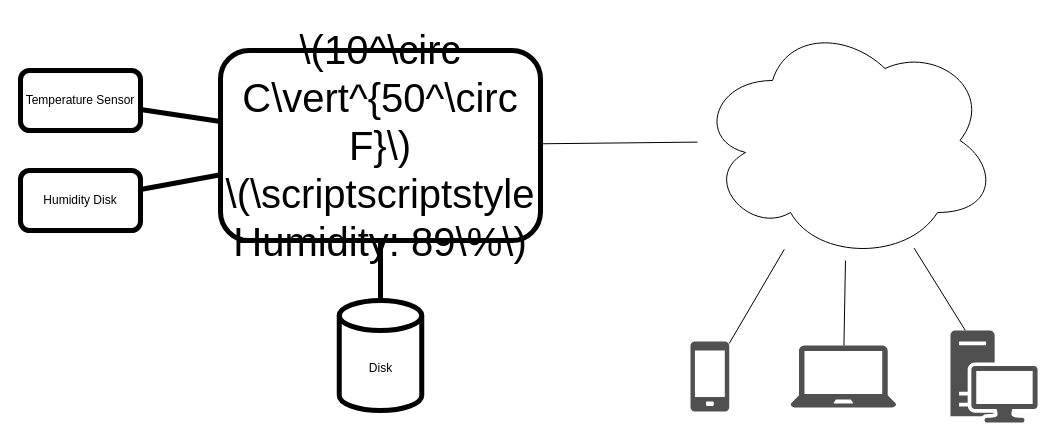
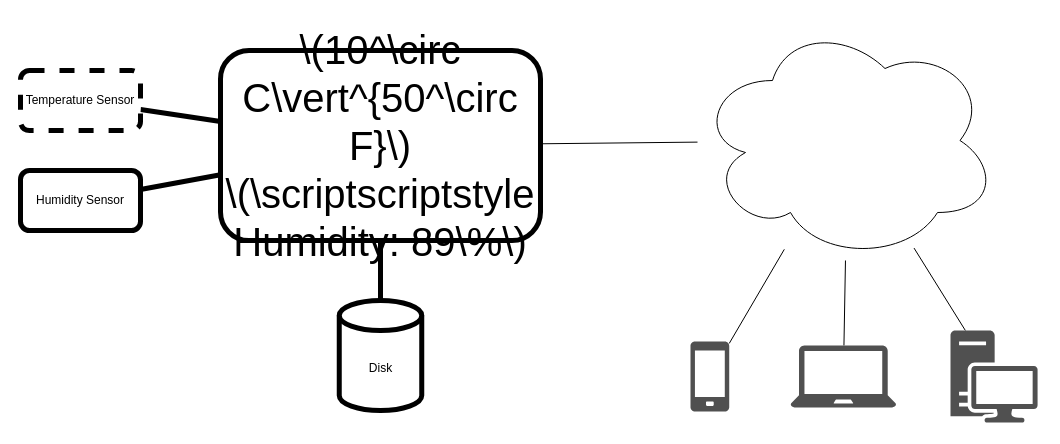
node "Temperature Sensor": style solid -> dashed
node "Humidity Disk": label "Humidity Disk" -> "Humidity Sensor"
